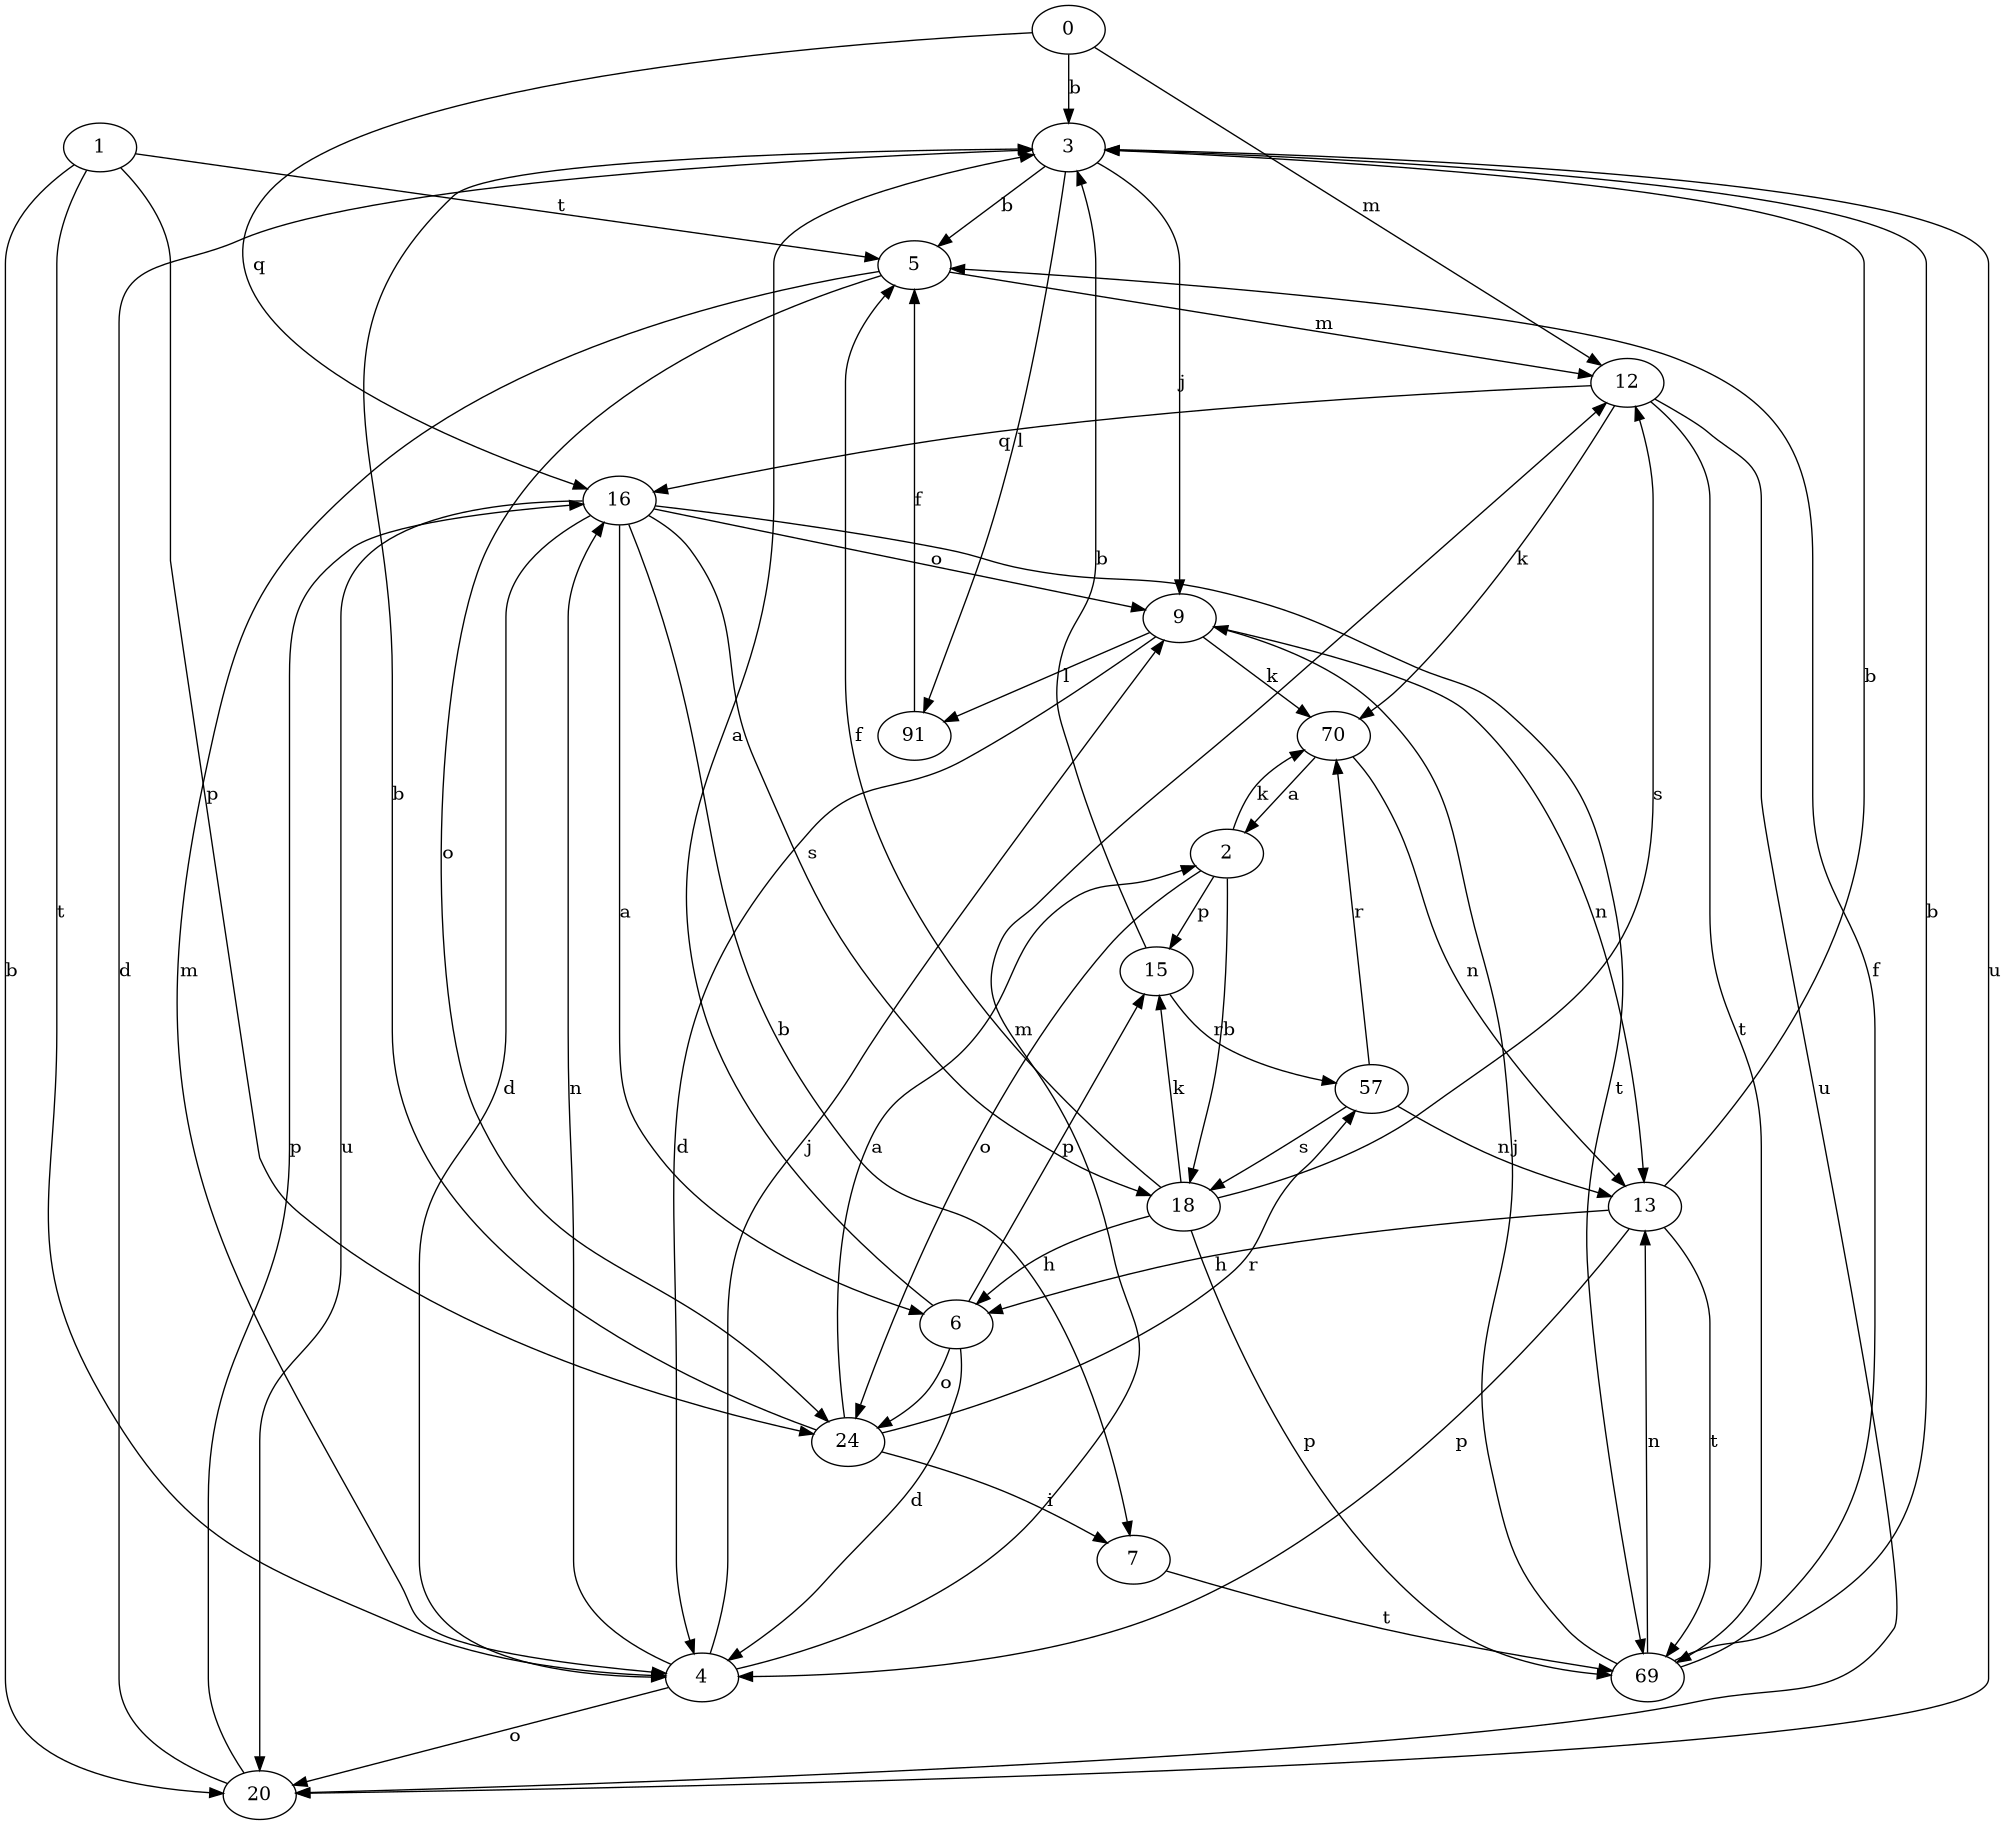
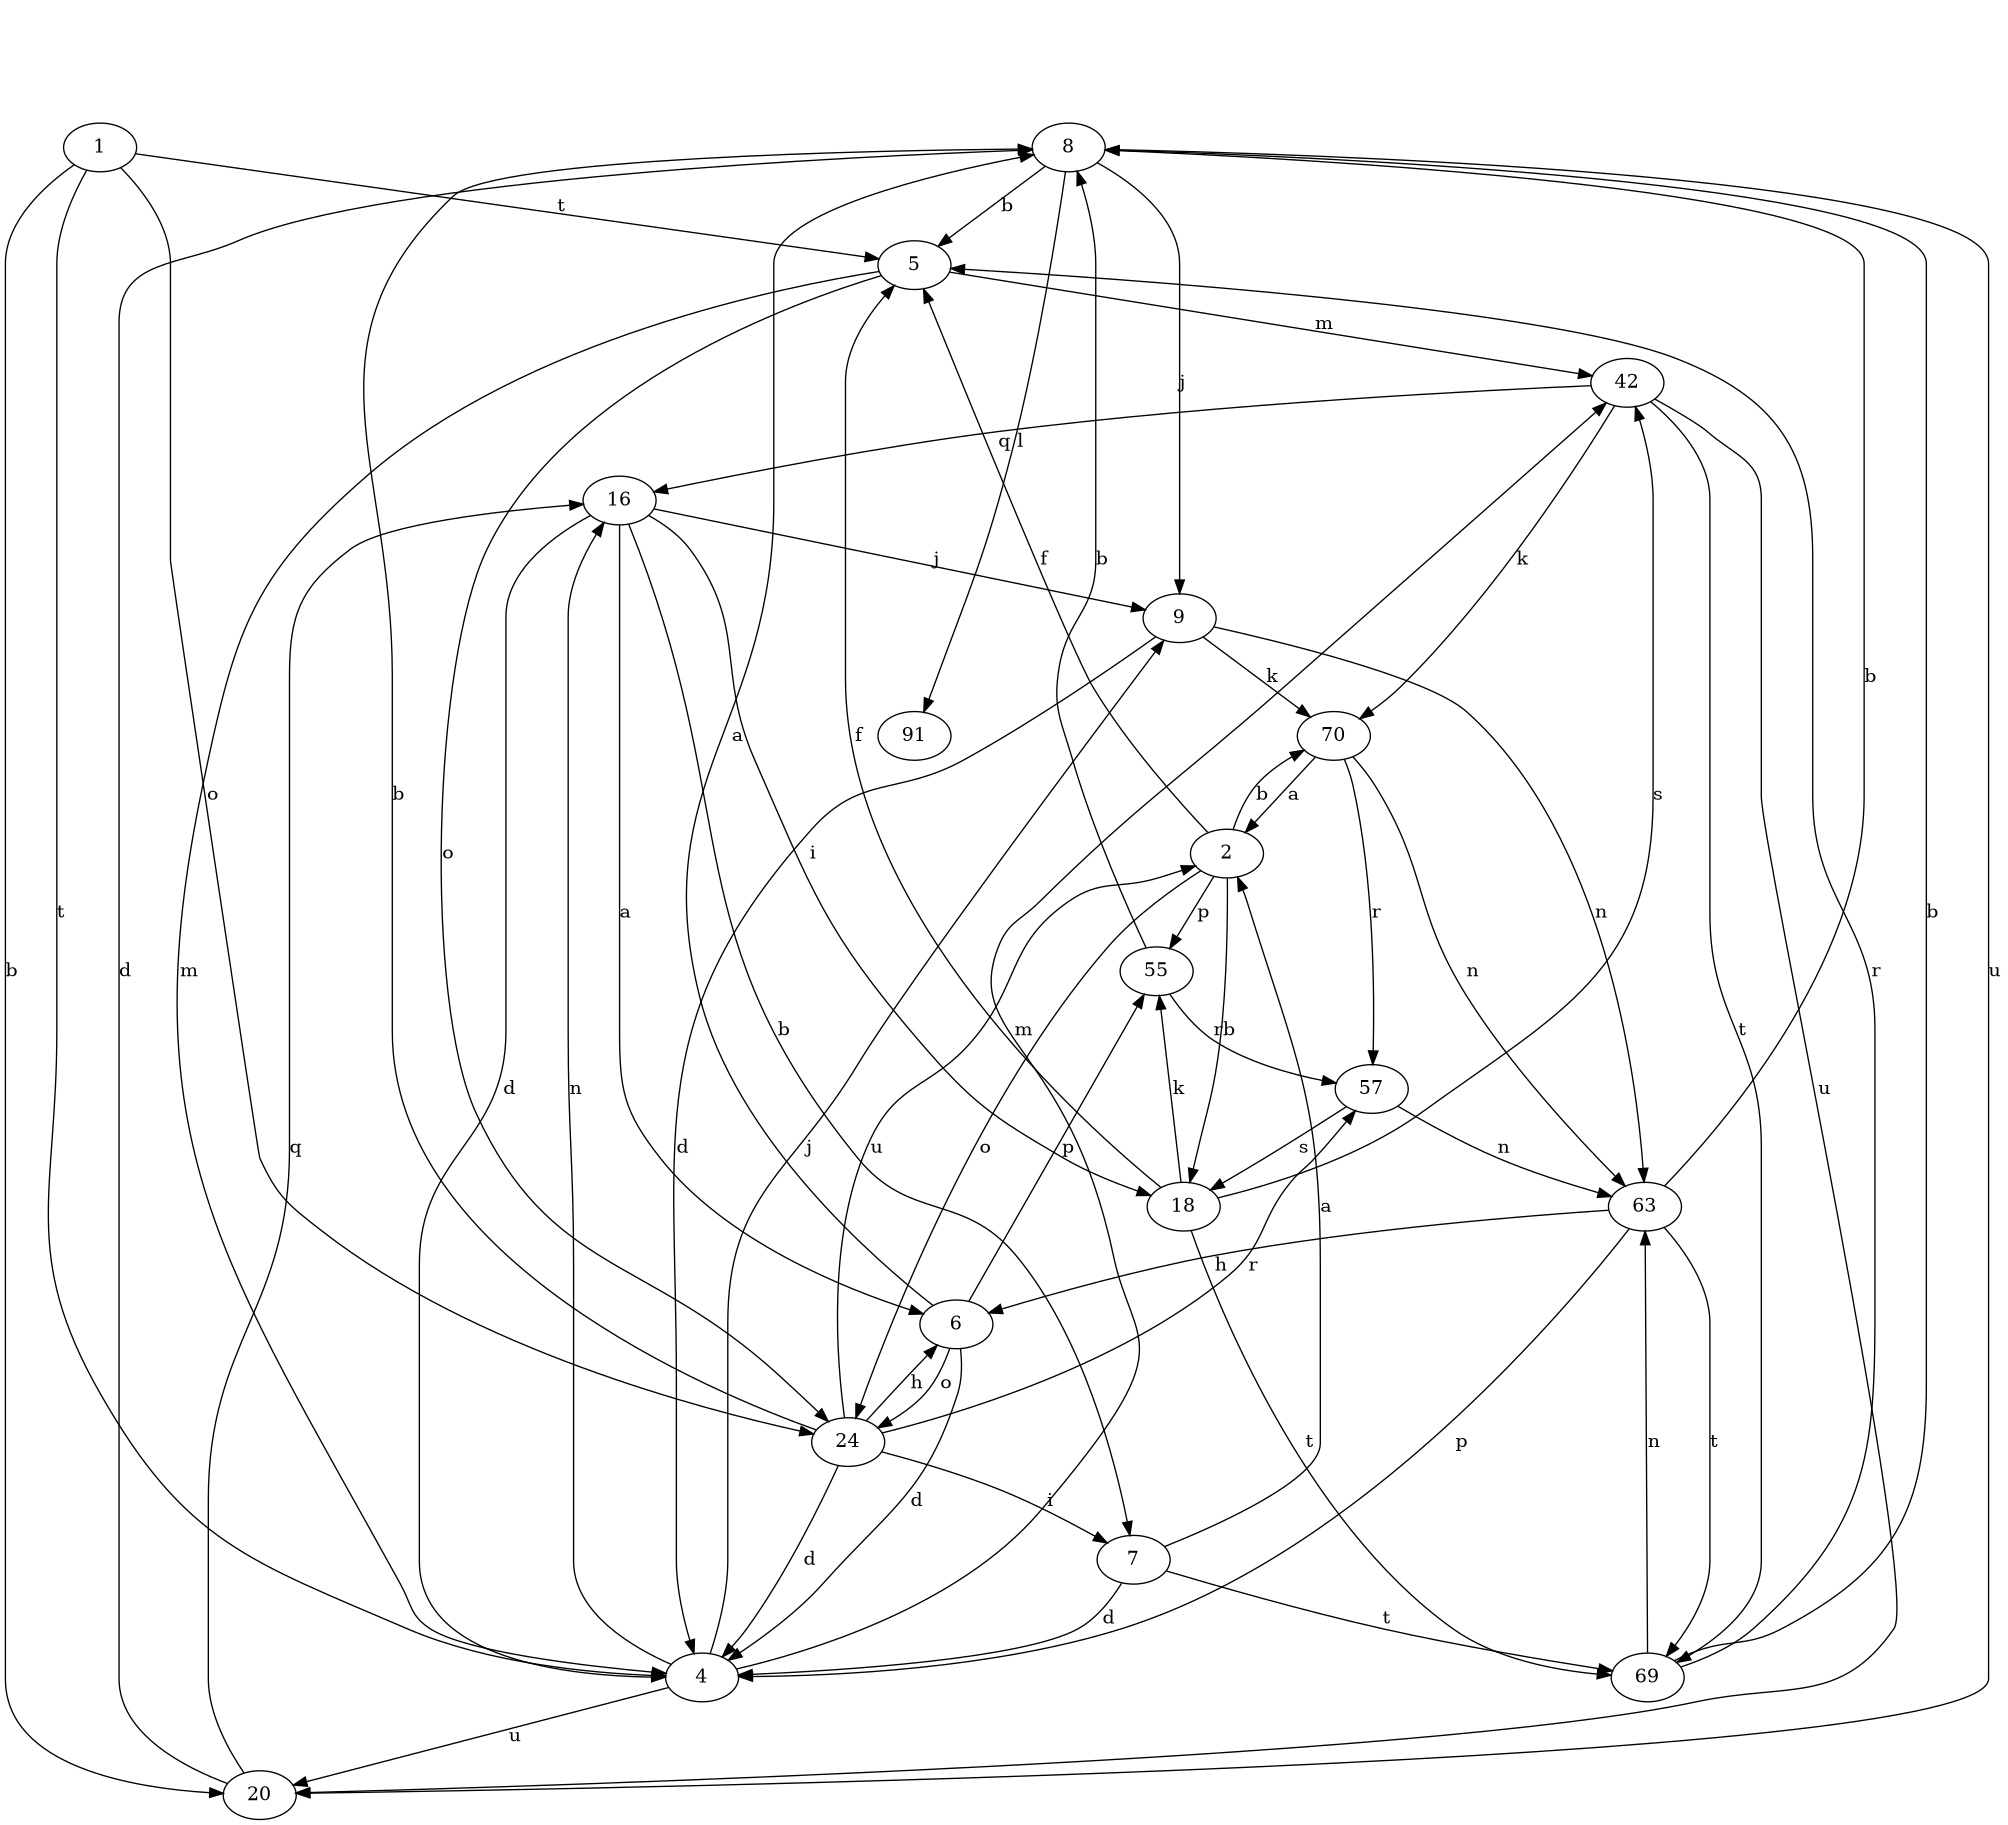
node "0": removed
node "3": label "3" -> "8"
node "12": label "12" -> "42"
edge "91" -> "5": now "2" -> "5"
edge "16" -> "9": label "o" -> "j"
edge "9" -> "91": removed, label "l"
edge "16" -> "69": removed, label "t"
edge "1" -> "24": label "p" -> "o"
edge "2" -> "70": label "k" -> "b"
edge "16" -> "18": label "s" -> "i"
edge "57" -> "70": reversed
node "15": label "15" -> "55"
edge "69" -> "5": label "f" -> "r"
edge "16" -> "20": removed, label "u"
edge "69" -> "9": removed, label "j"
edge "20" -> "16": label "p" -> "q"
edge "24" -> "2": label "a" -> "u"
node "13": label "13" -> "63"
edge "18" -> "6": now "24" -> "6"
edge "7" -> "2": added, label "a"
edge "18" -> "69": label "p" -> "t"
edge "24" -> "4": added, label "d"
edge "7" -> "4": added, label "d"
edge "4" -> "20": label "o" -> "u"
